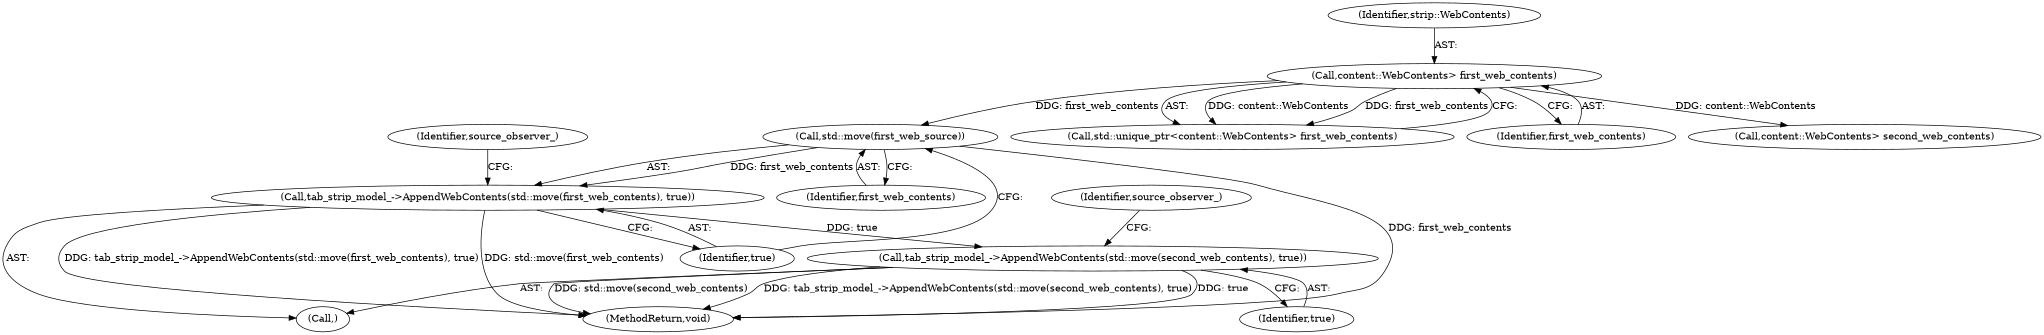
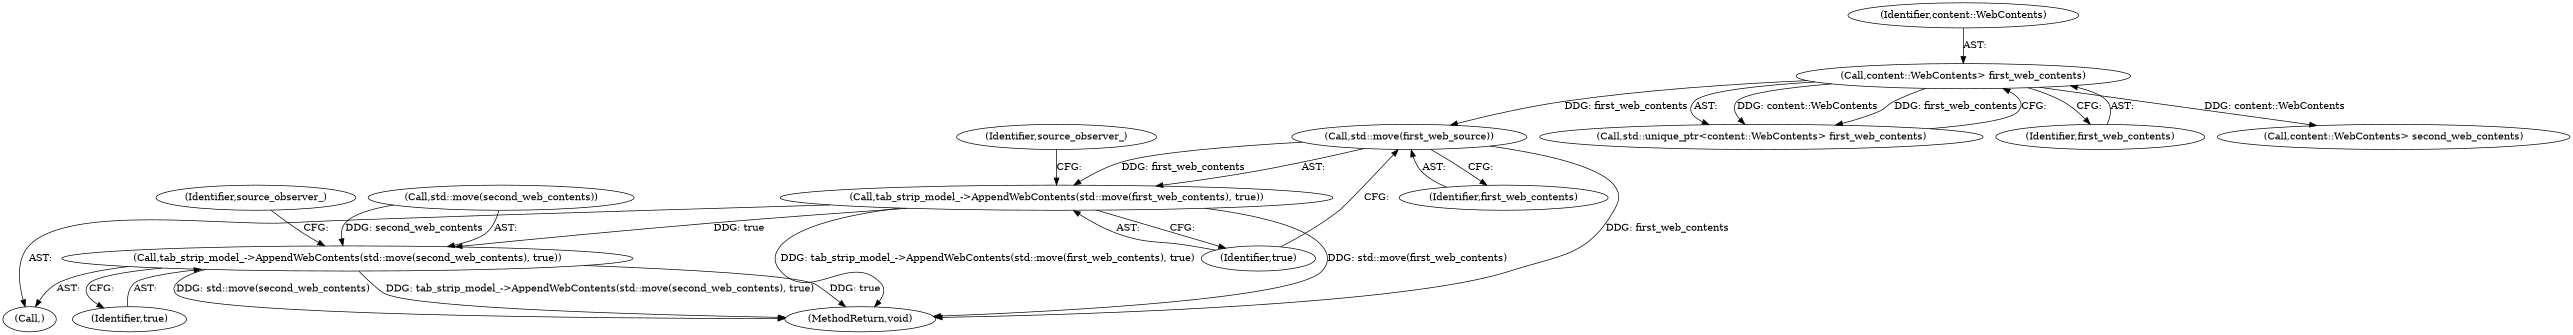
node "(Identifier,strip::WebContents)": label "(Identifier,strip::WebContents)" -> "(Identifier,content::WebContents)"
node "(Call,std::move(second_web_contents))": added
